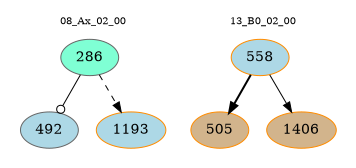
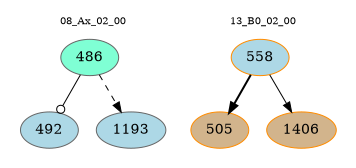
node "286": label "286" -> "486"
node "1193": color darkorange -> gray40
